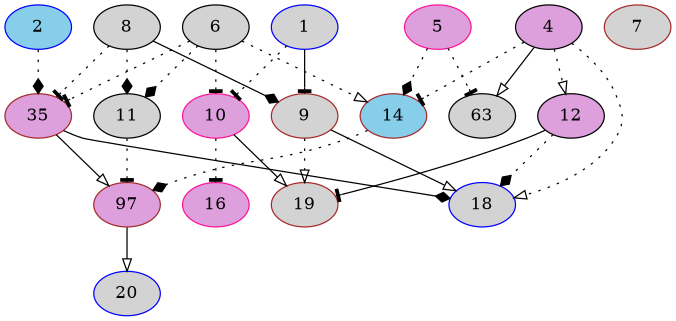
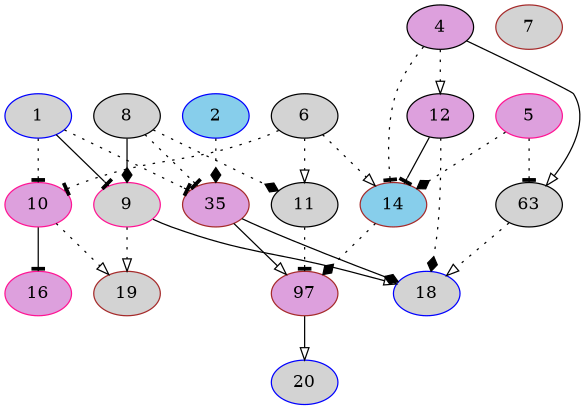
edge "6" -> "11": arrowhead diamond -> onormal
edge "6" -> "35": now "1" -> "35"
node "9": color brown -> deeppink
edge "4" -> "18": now "63" -> "18"
edge "10" -> "16": style dotted -> solid
edge "10" -> "19": style solid -> dotted
edge "12" -> "19": now "12" -> "14"
